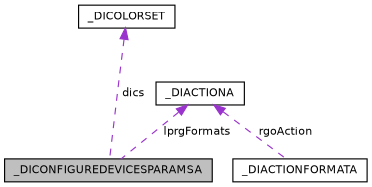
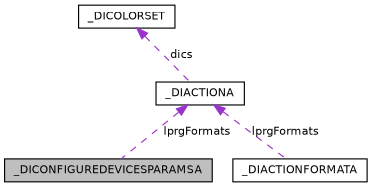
edge "_DICONFIGUREDEVICESPARAMSA" -> "_DICOLORSET": now "_DIACTIONA" -> "_DICOLORSET"
edge "_DIACTIONFORMATA" -> "_DIACTIONA": label " rgoAction" -> " lprgFormats"
